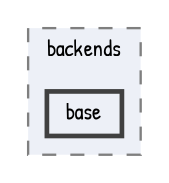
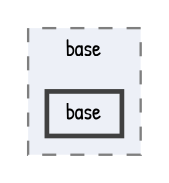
cluster "backends": label "backends" -> "base"
